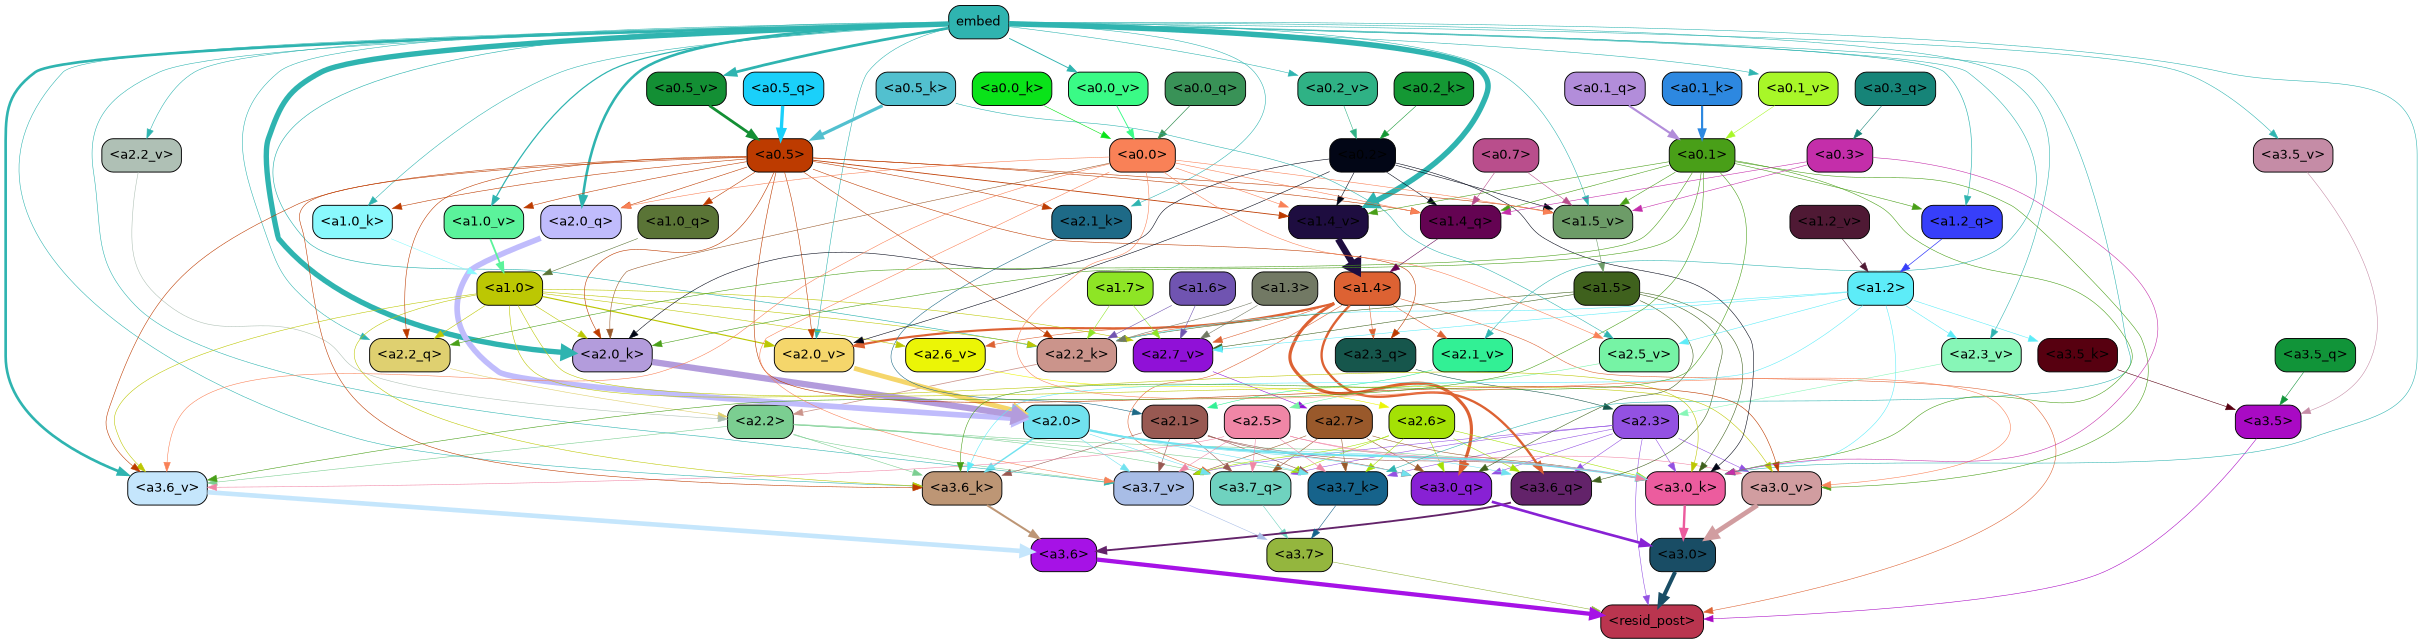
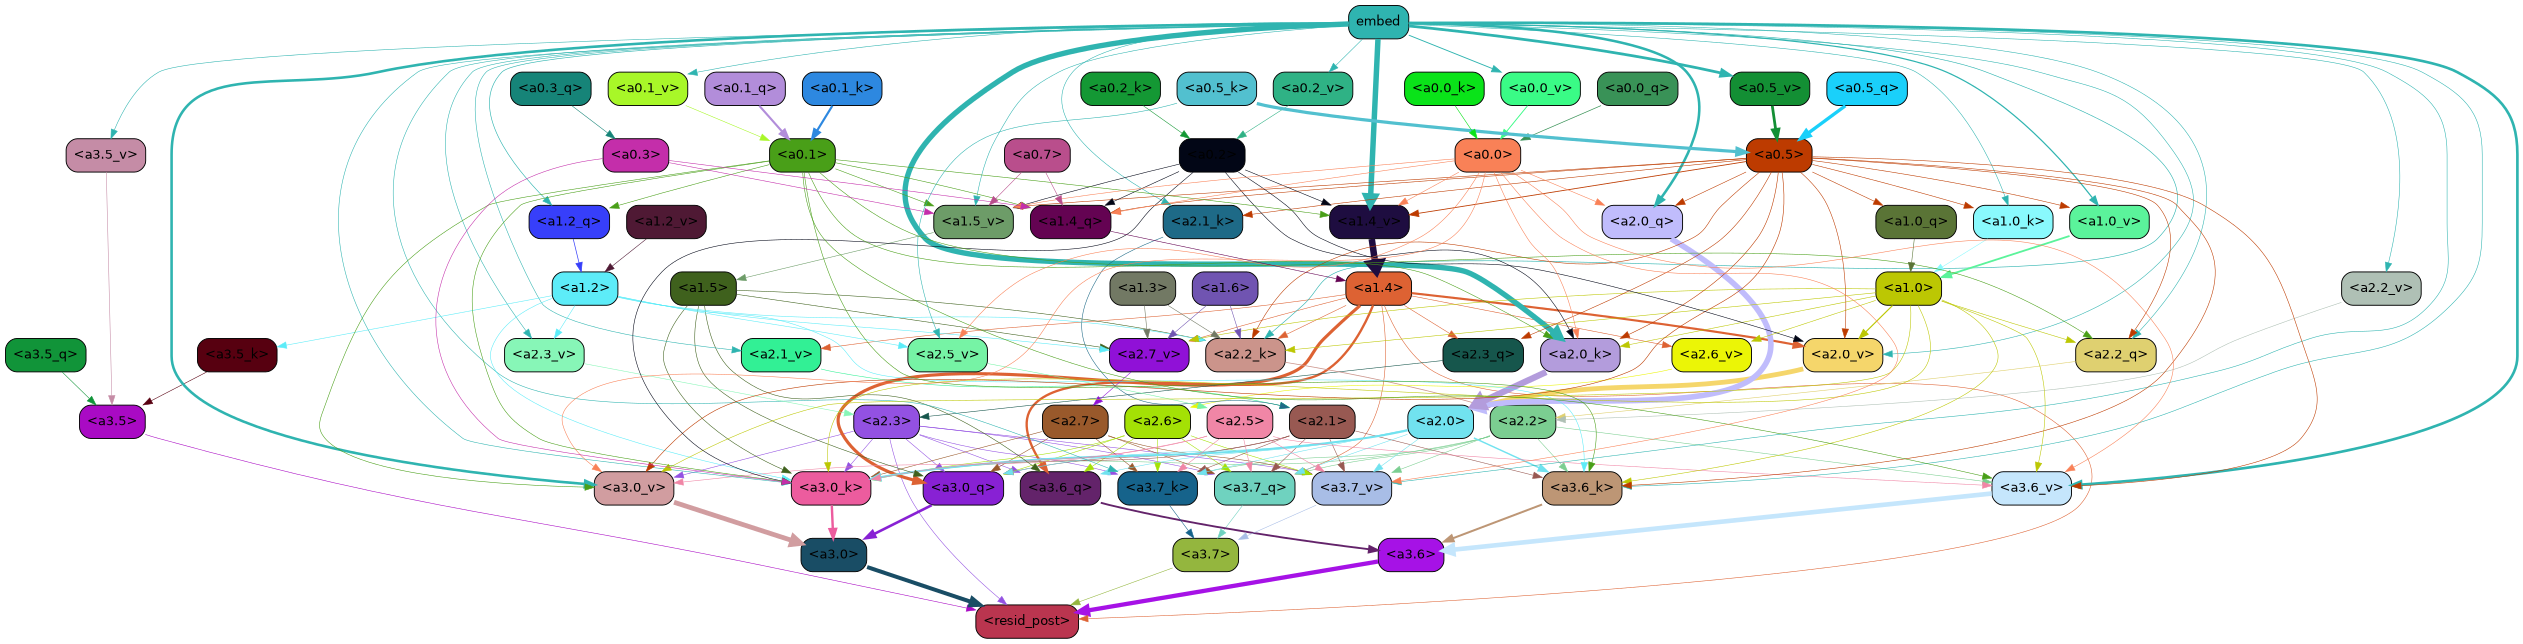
edge "embed" -> "<a3.0_v>": added
edge "<a0.0>" -> "<a2.0_k>": color #99592b -> #f98157
node "<a1.7>": removed
